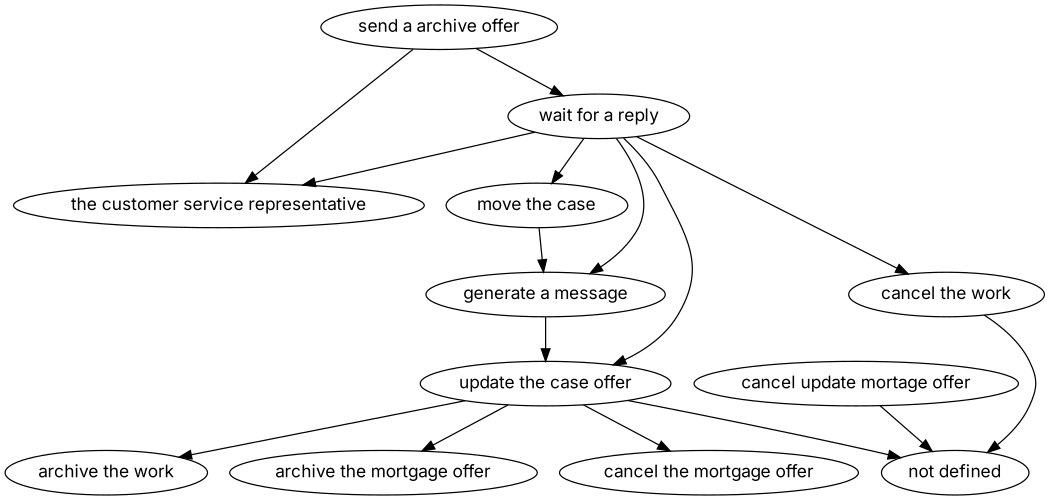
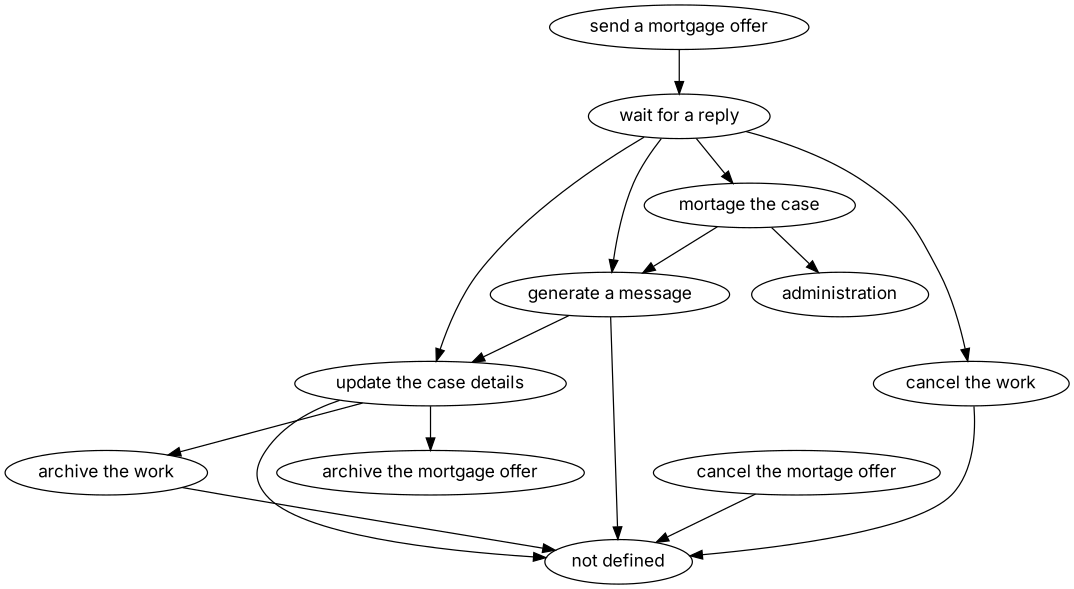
node "send a archive offer": label "send a archive offer" -> "send a mortgage offer"
node "the customer service representative": removed
node "move the case": label "move the case" -> "mortage the case"
node "administration": added
node "update the case offer": label "update the case offer" -> "update the case details"
node "cancel update mortage offer": label "cancel update mortage offer" -> "cancel the mortage offer"
edge "generate a message" -> "not defined": added
node "cancel the mortgage offer": removed
edge "archive the work" -> "not defined": added
